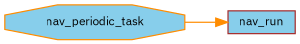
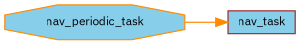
node "nav_run": label "nav_run" -> "nav_task"
